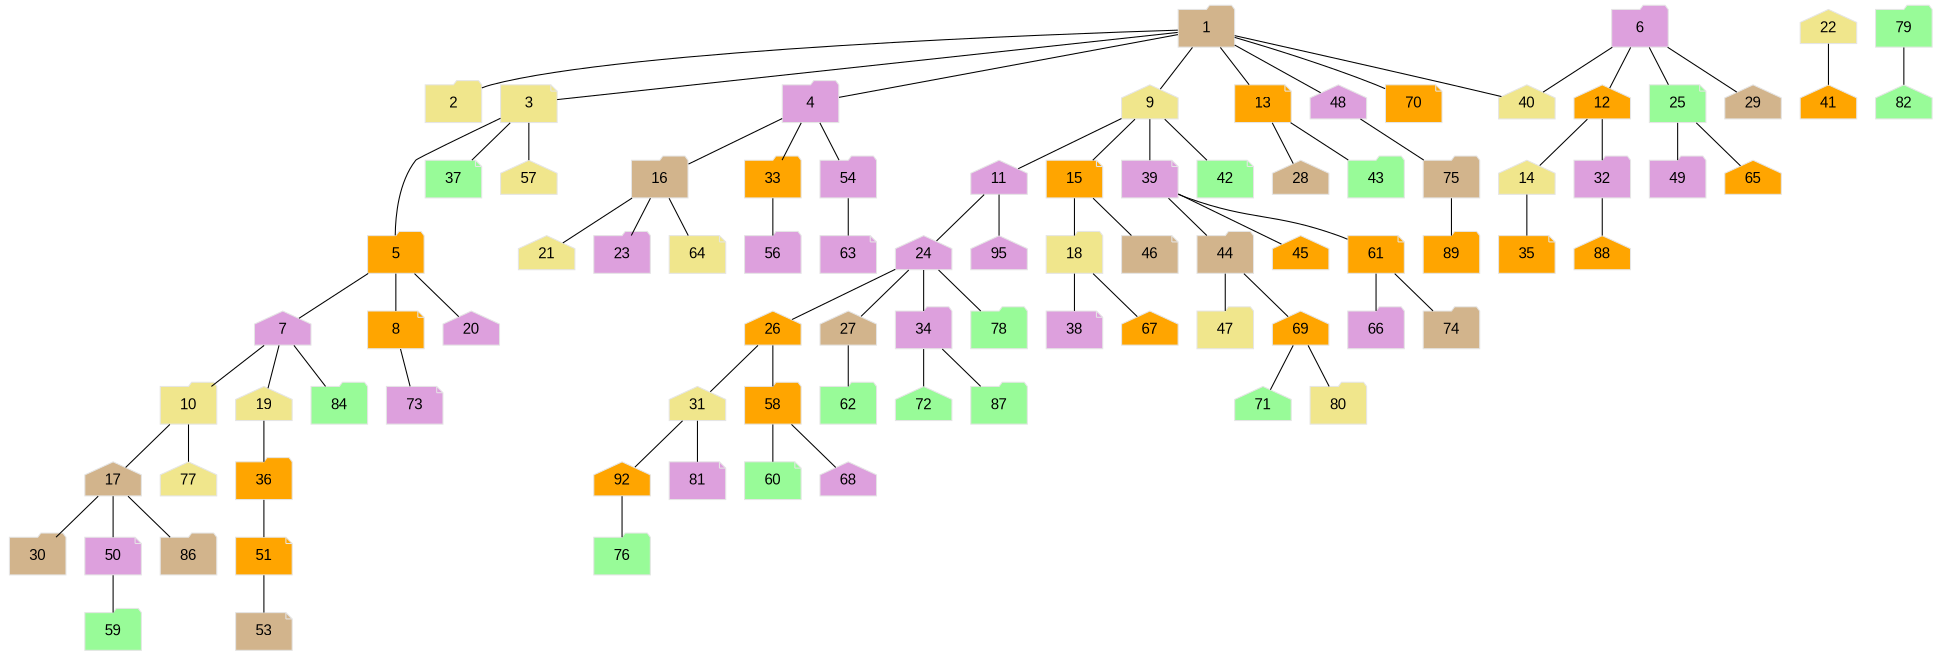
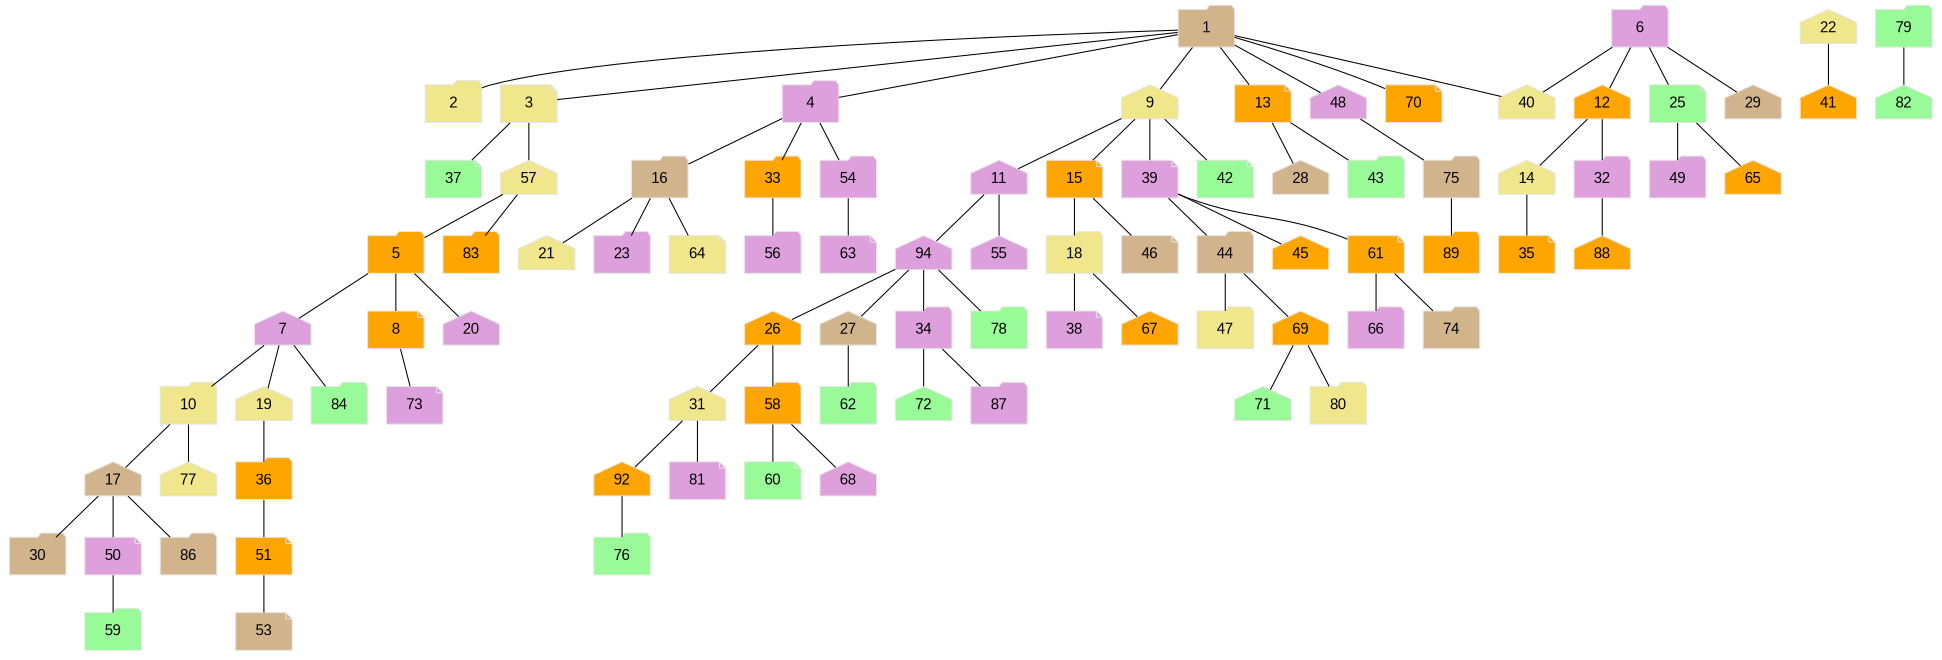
edge "3" -- "5": now "57" -- "5"
node "83": added
node "24": label "24" -> "94"
node "95": label "95" -> "55"
node "87": fillcolor palegreen -> plum
